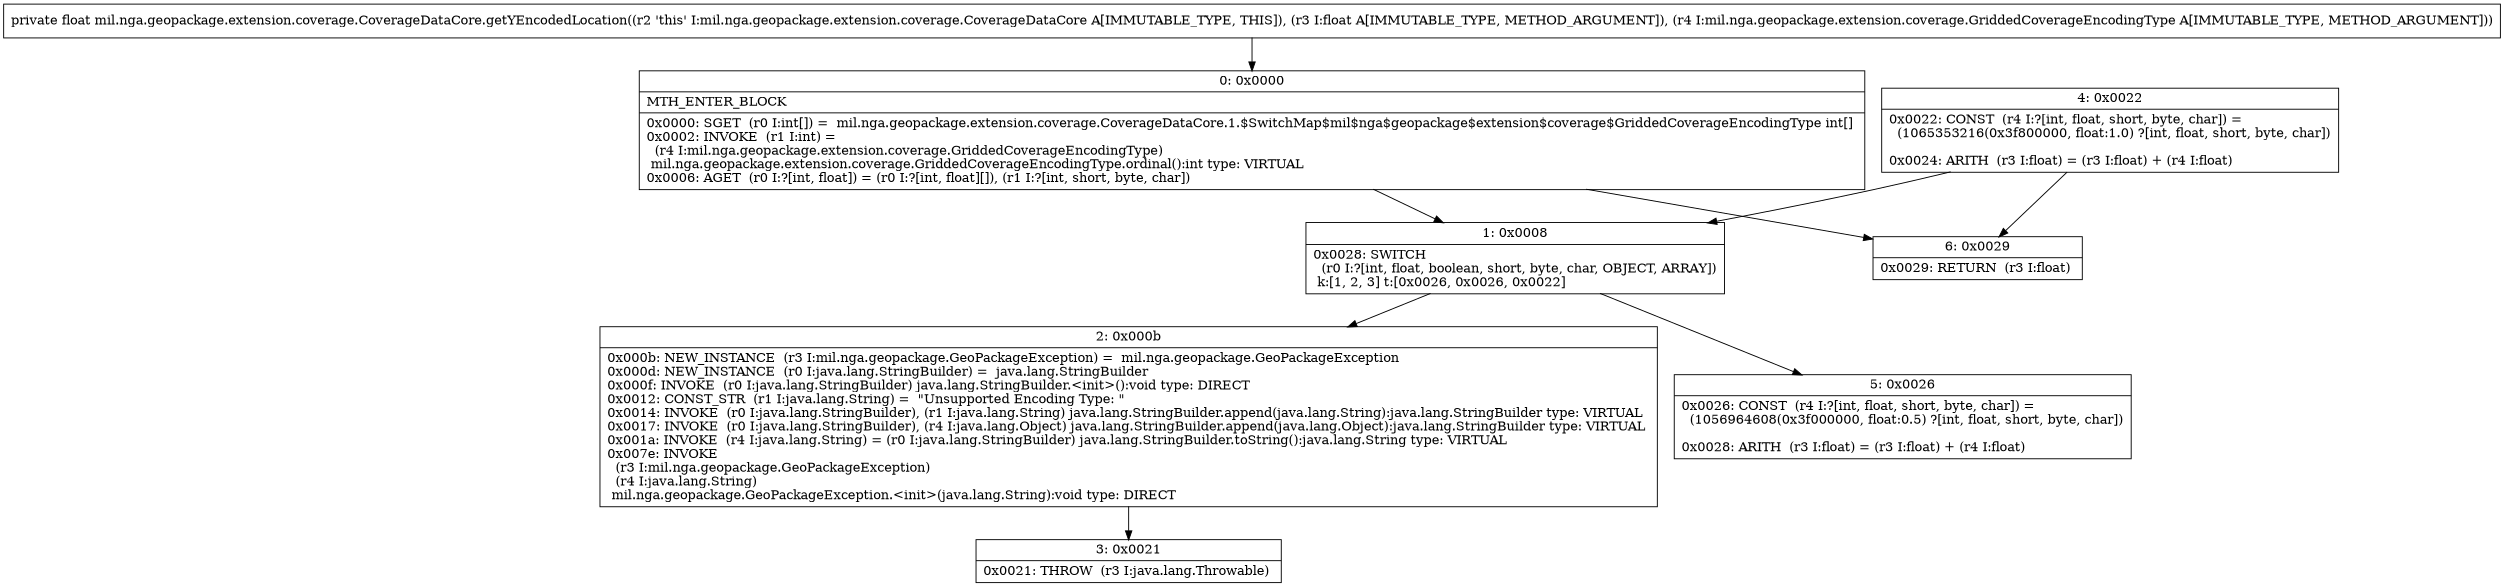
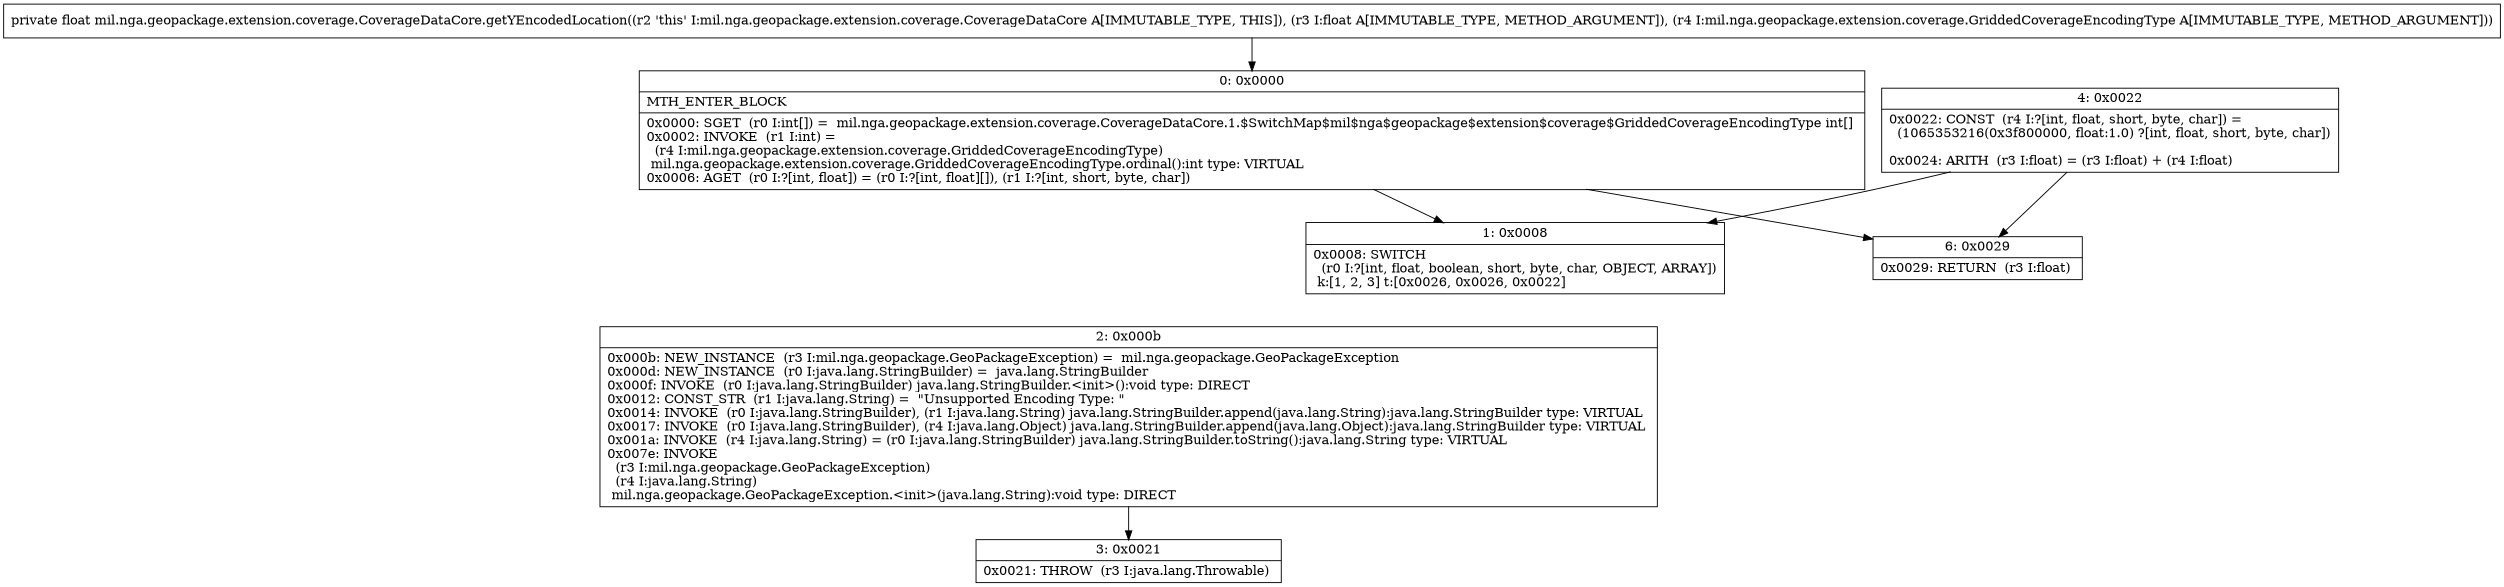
node "1: 0x0008": text "0x0028: SWITCH" -> "0x0008: SWITCH"
edge "1: 0x0008" -> "2: 0x000b": removed
node "5: 0x0026": removed
